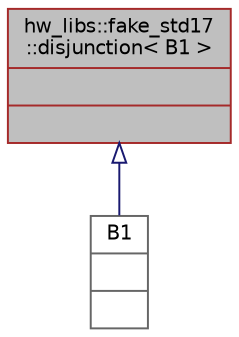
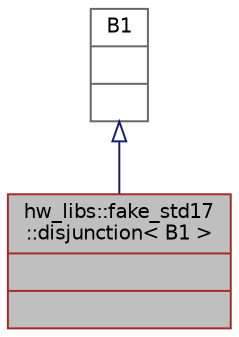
edge "B1" -> "hw_libs::fake_std17": reversed
